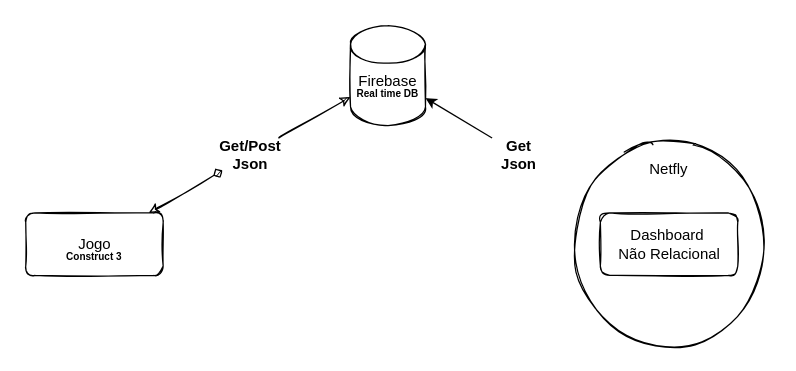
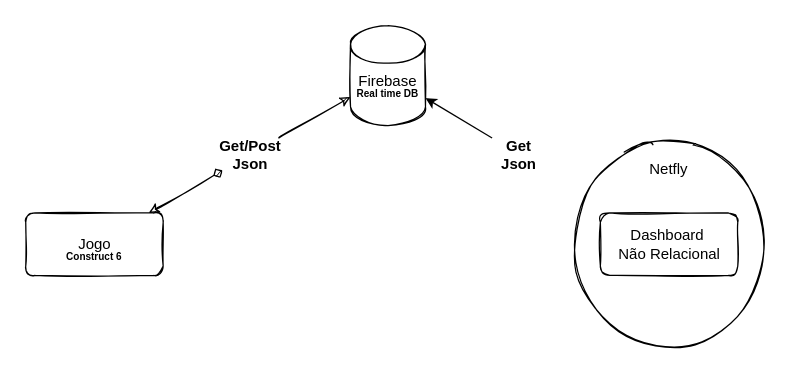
node "Construct 3": label "Construct 3" -> "Construct 6"
